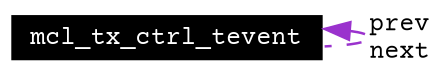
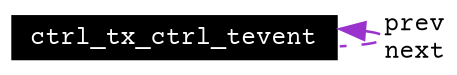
node "mcl_tx_ctrl_tevent": label "mcl_tx_ctrl_tevent" -> "ctrl_tx_ctrl_tevent"
